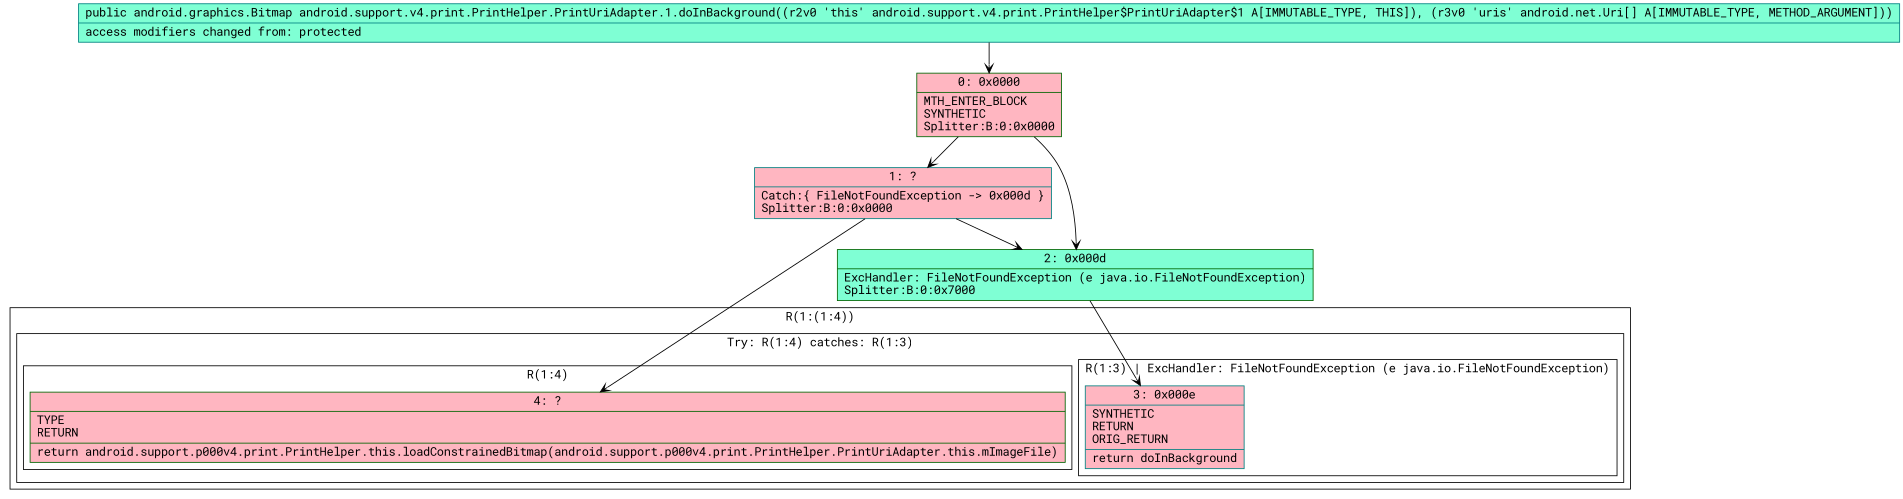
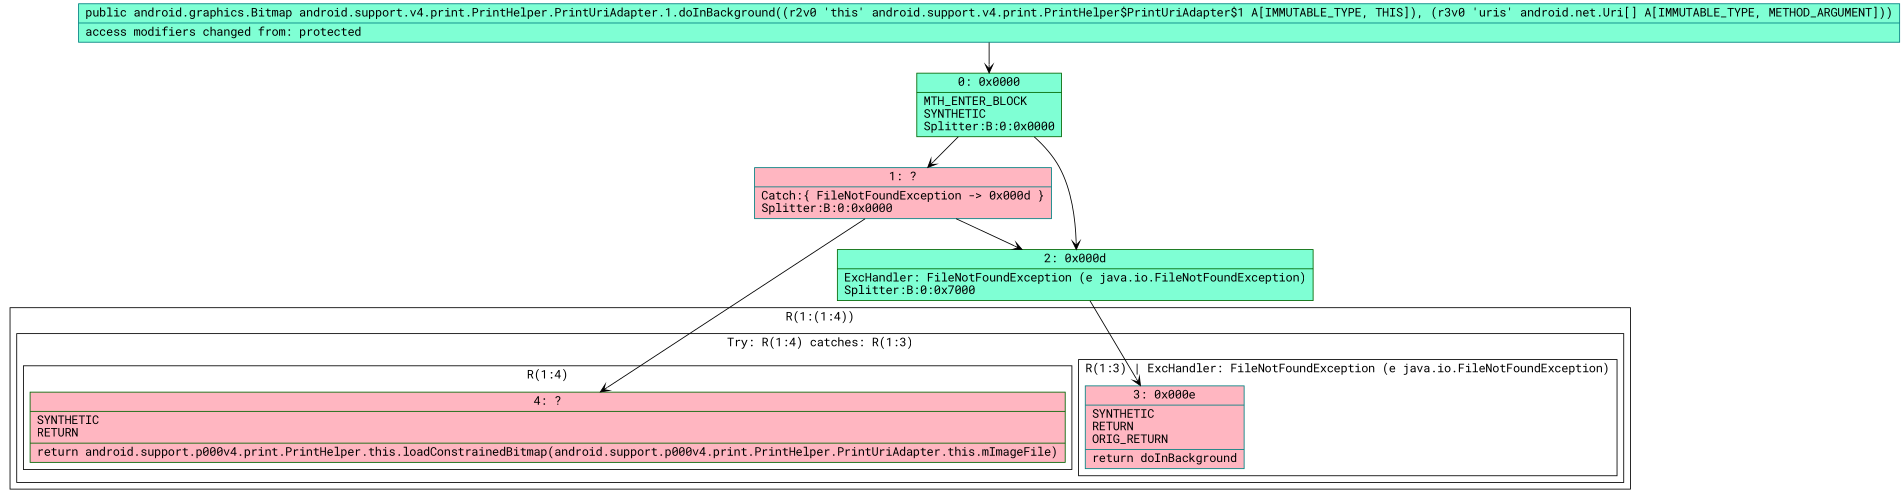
node "0: 0x0000": fillcolor lightpink -> aquamarine
node "4: ?": text "TYPE" -> "SYNTHETIC"
